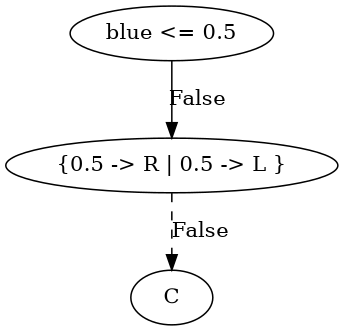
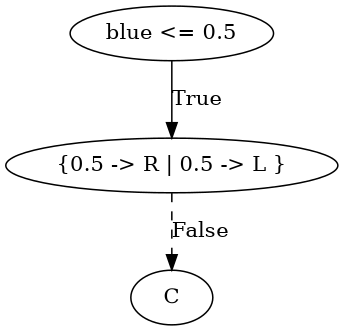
edge "blue <= 0.5" -> "{0.5 -> R | 0.5 -> L }": label "False" -> "True"
